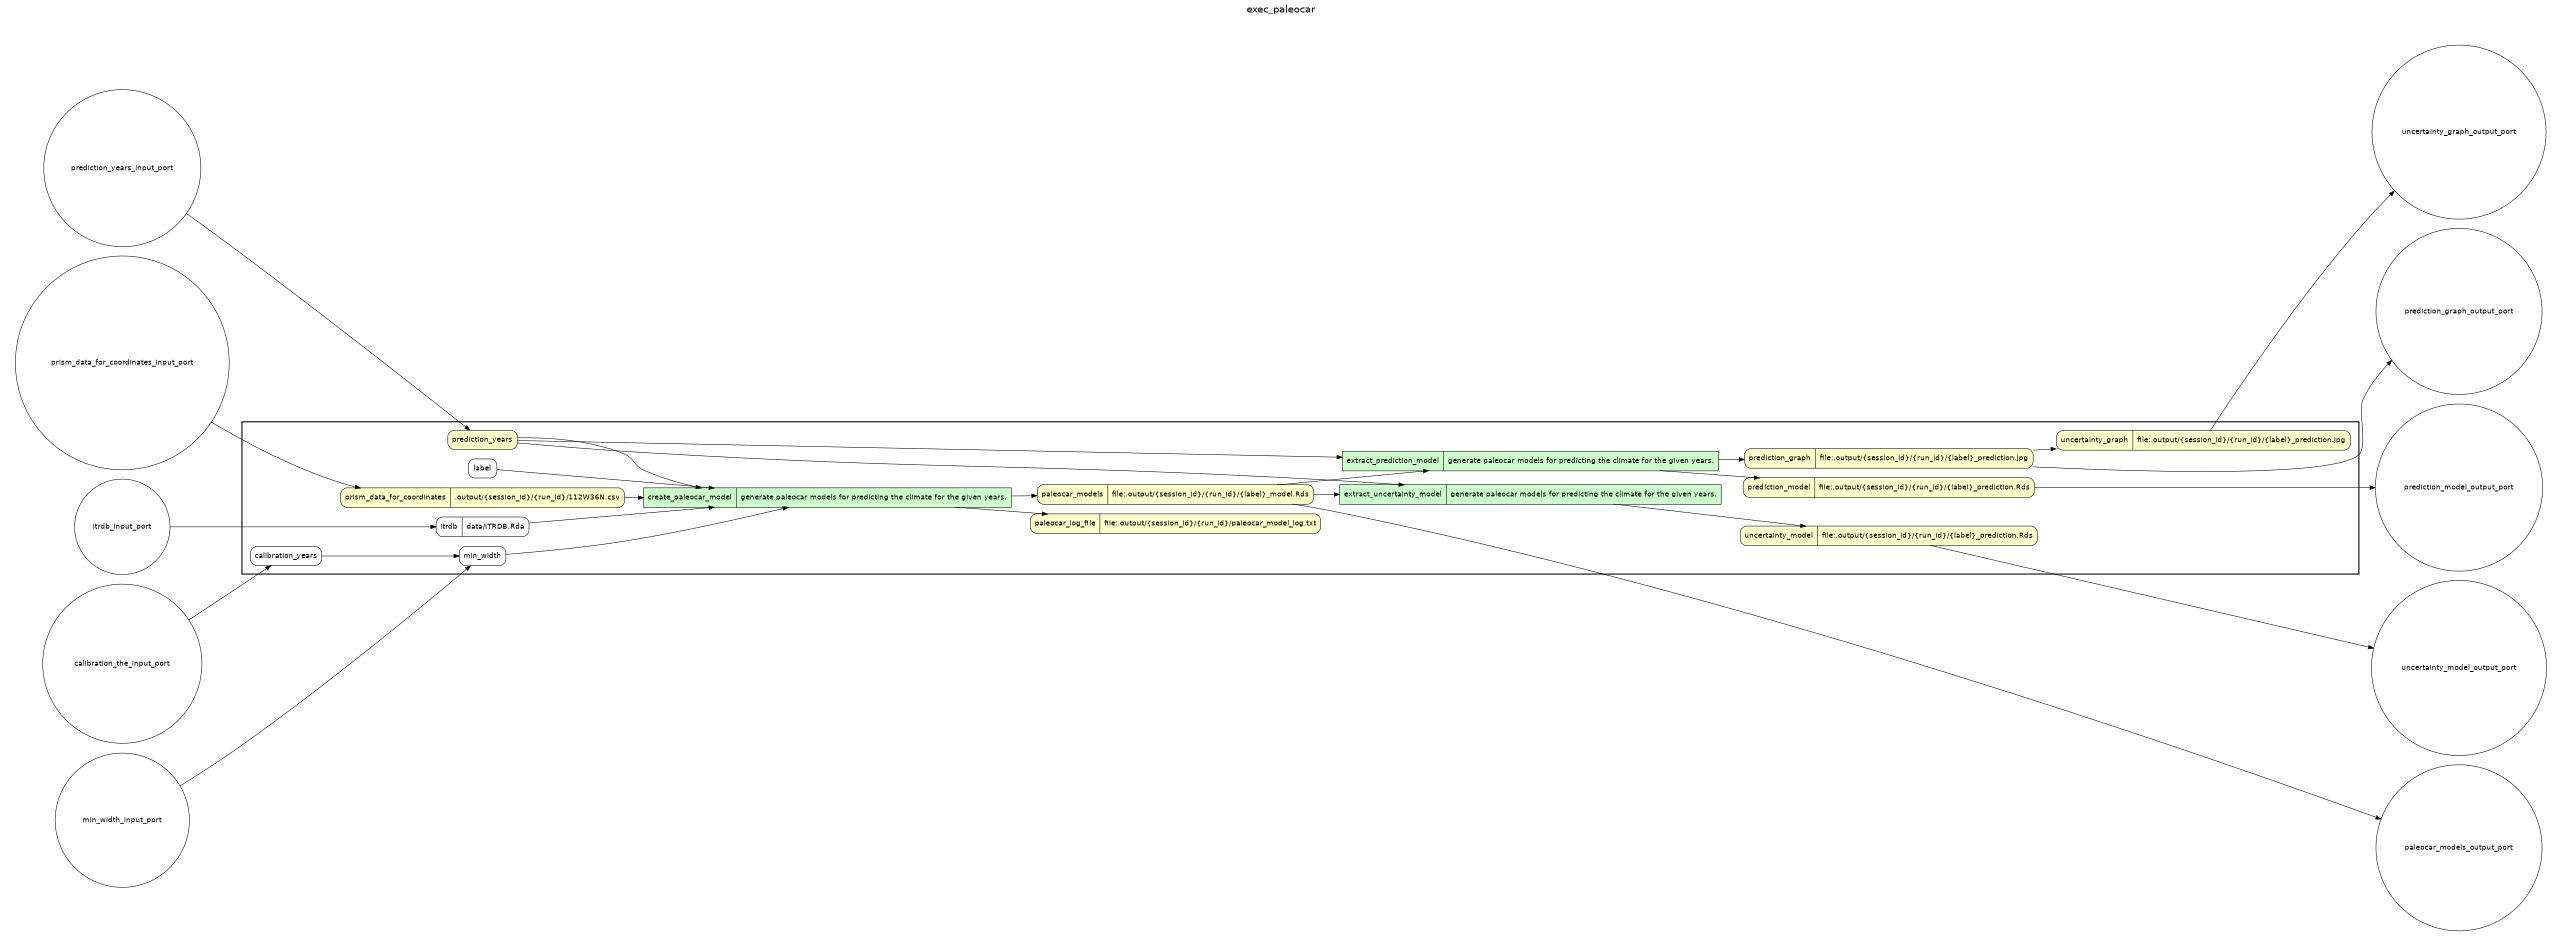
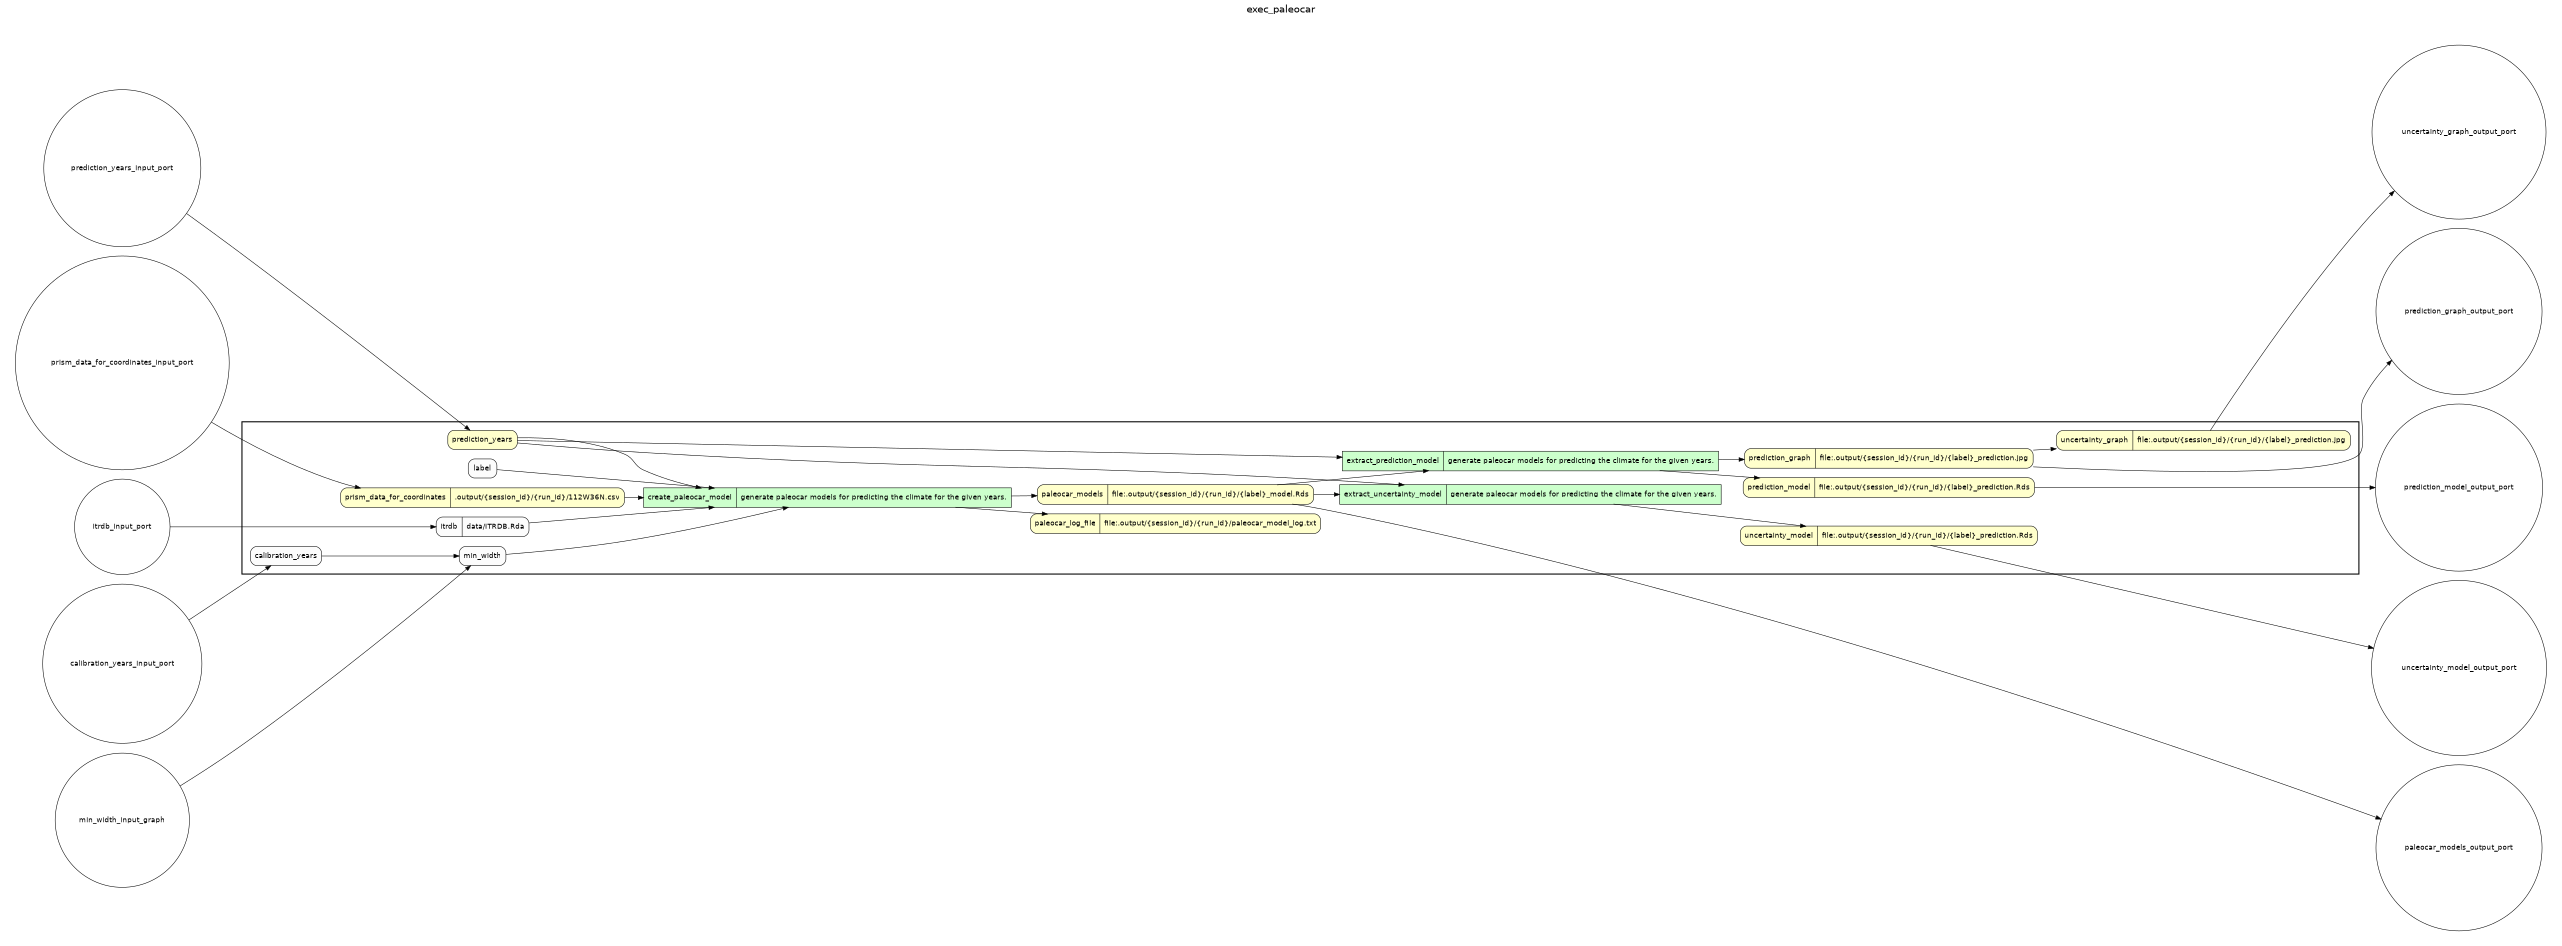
node "calibration_the_input_port": label "calibration_the_input_port" -> "calibration_years_input_port"
node "min_width_input_port": label "min_width_input_port" -> "min_width_input_graph"
